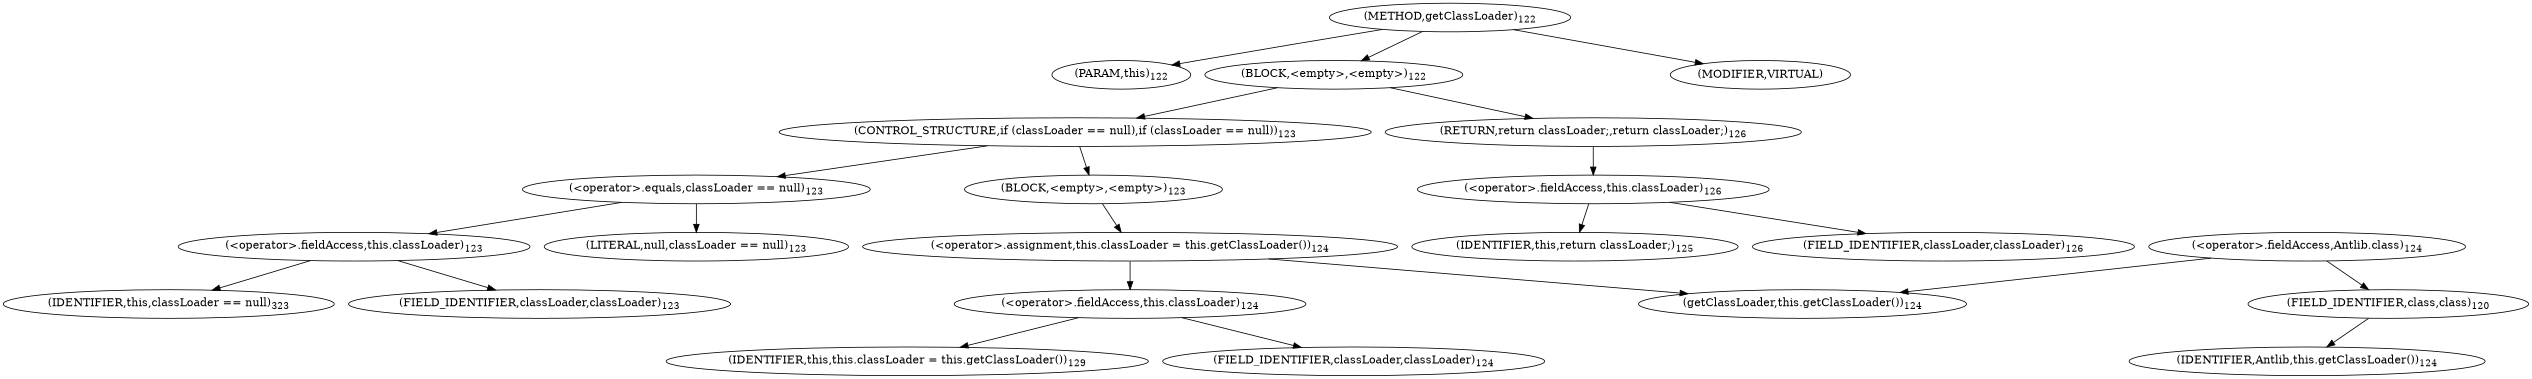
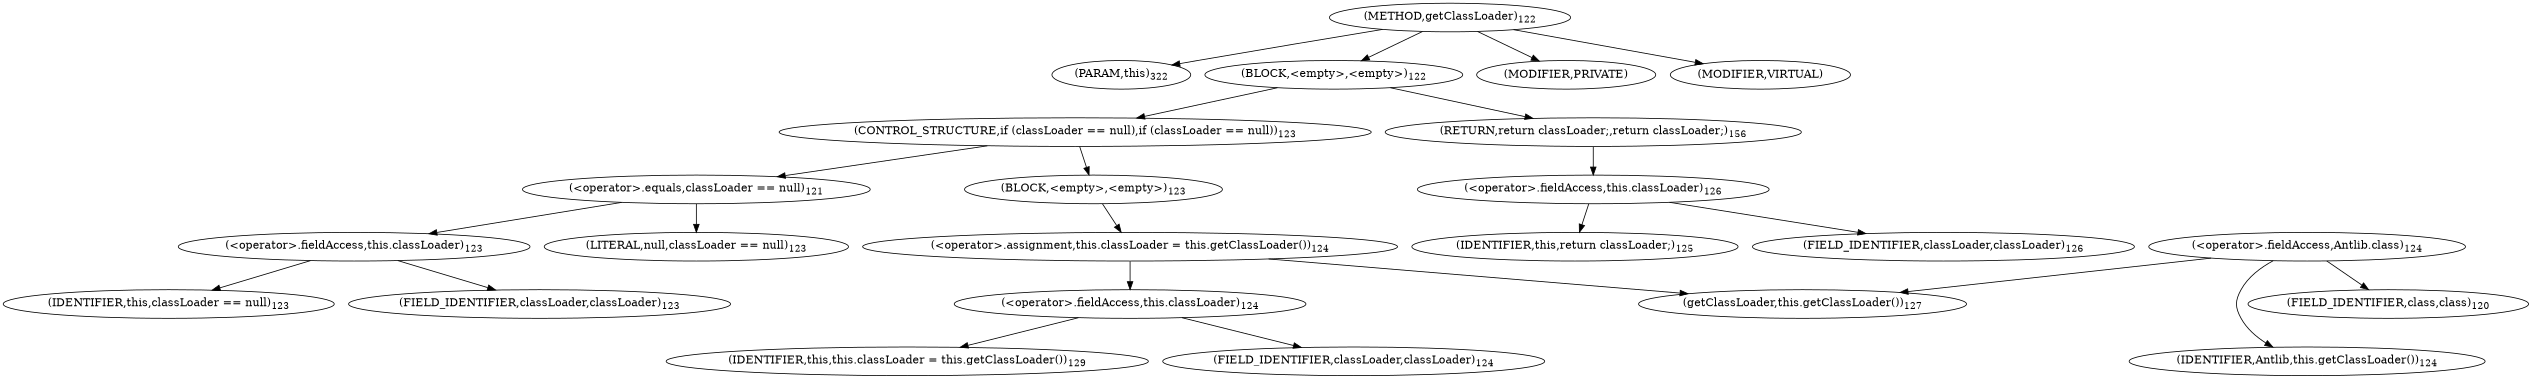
node "(PARAM,this)": text "122" -> "322"
node "(MODIFIER,PRIVATE)": added
node "(RETURN,return classLoader;,return classLoader;)": text "126" -> "156"
node "(<operator>.equals,classLoader == null)": text "123" -> "121"
node "(IDENTIFIER,this,classLoader == null)": text "323" -> "123"
node "(getClassLoader,this.getClassLoader())": text "124" -> "127"
edge "(FIELD_IDENTIFIER,class,class)" -> "(IDENTIFIER,Antlib,this.getClassLoader())": now "(<operator>.fieldAccess,Antlib.class)" -> "(IDENTIFIER,Antlib,this.getClassLoader())"
